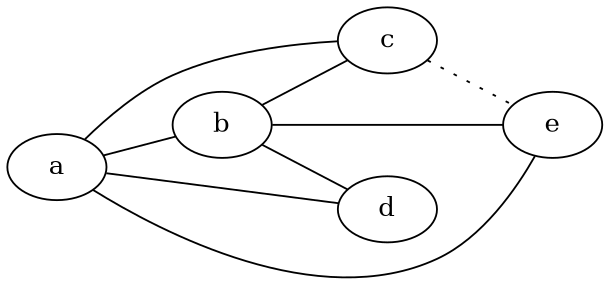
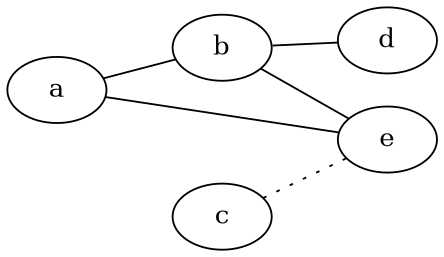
edge "c" -- "a": removed
edge "c" -- "b": removed
edge "a" -- "d": removed
